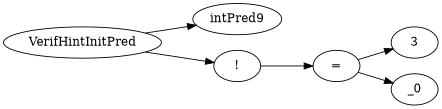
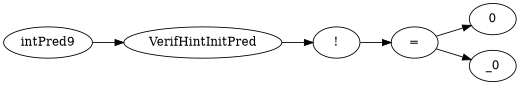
edge "VerifHintInitPred" -> "intPred9": reversed
node "3": label "3" -> "0"
